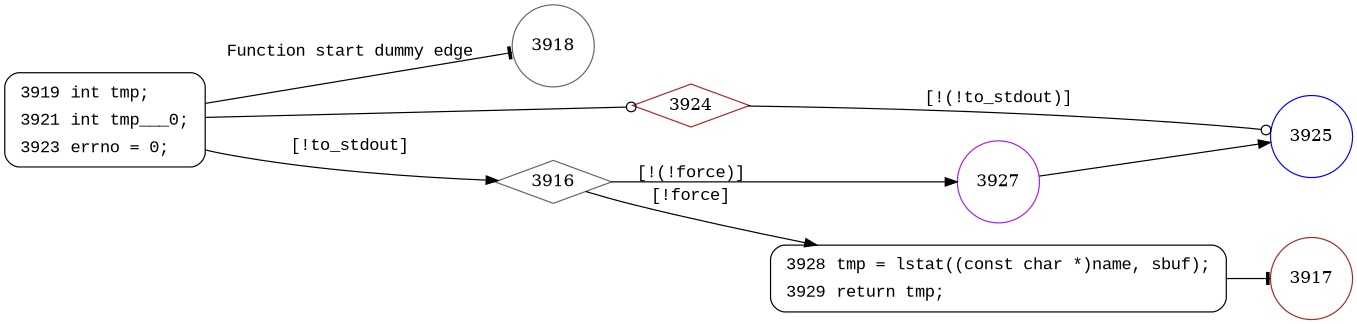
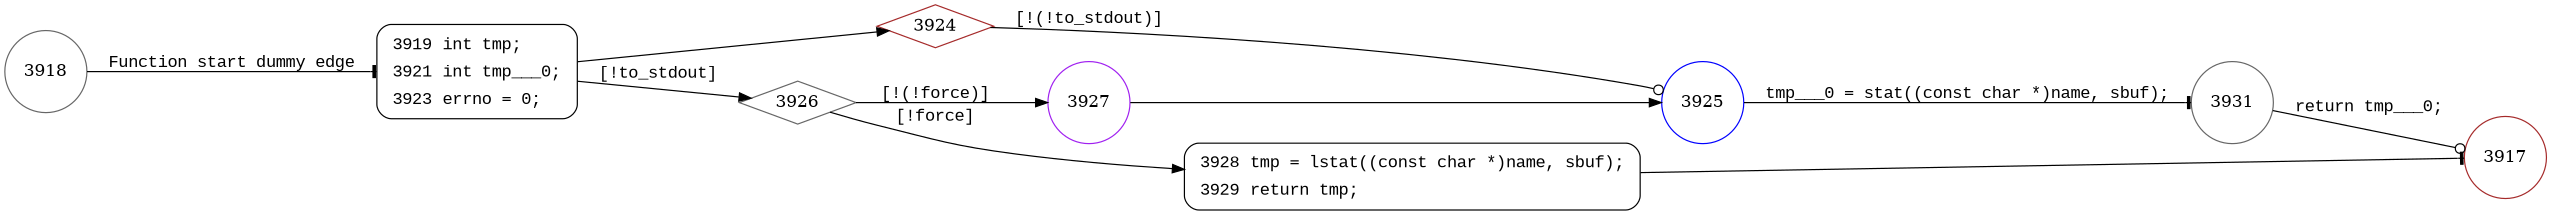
edge "3919" -> "3918": reversed
node "3931": added
edge "3919" -> "3924": arrowhead odot -> normal
node "3916": label "3916" -> "3926"
